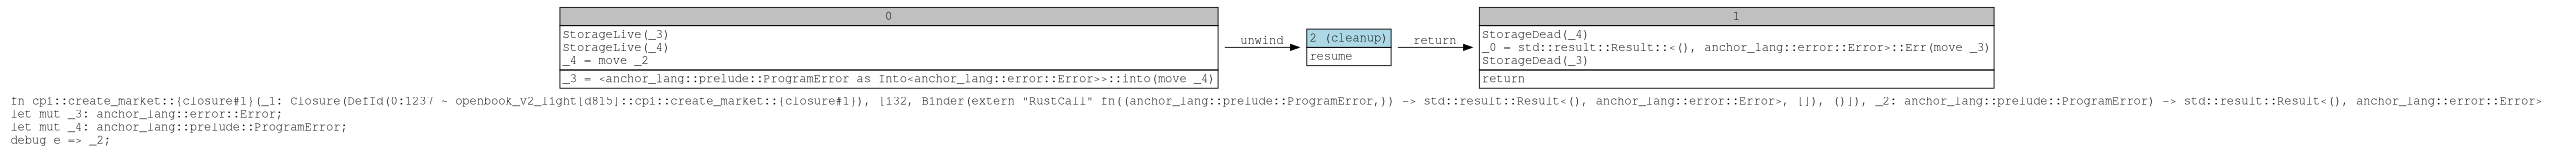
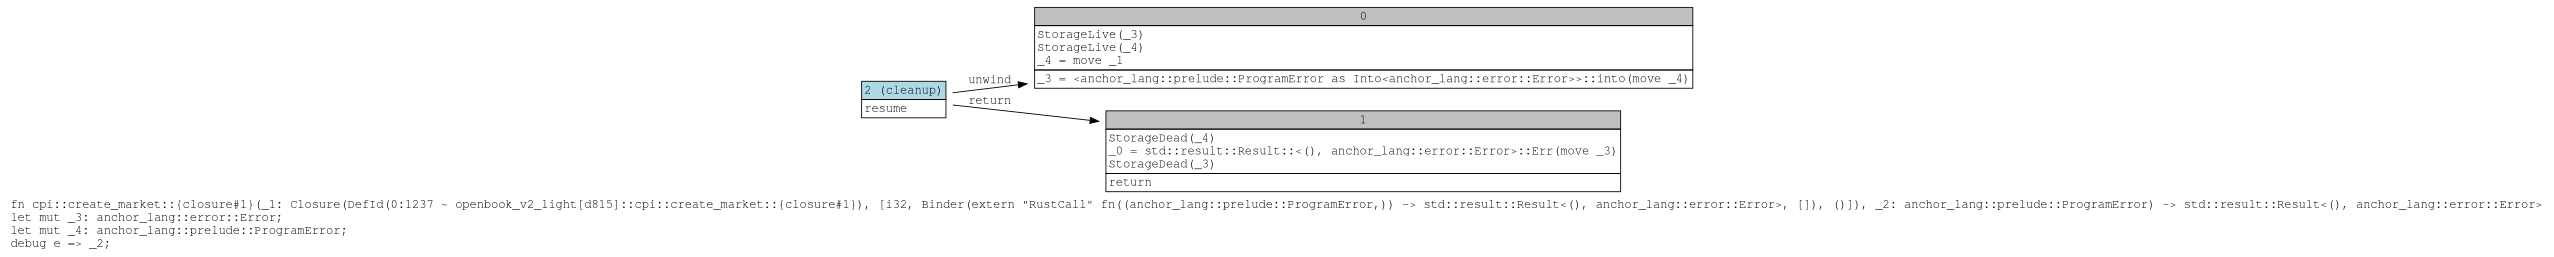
edge "0" -> "2 (cleanup)": reversed
node "0": text "_4 = move _2" -> "_4 = move _1"
